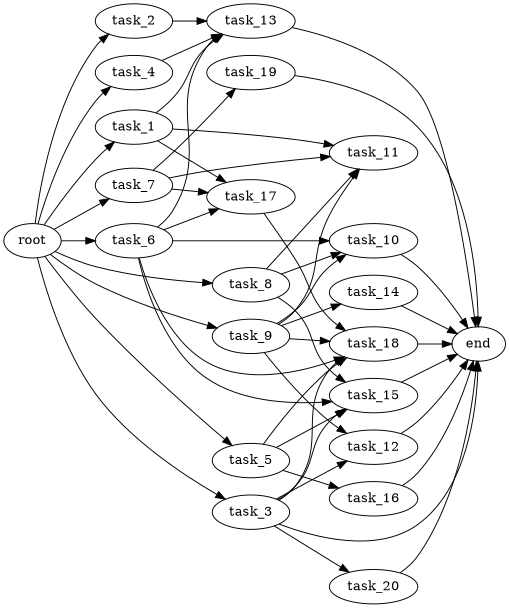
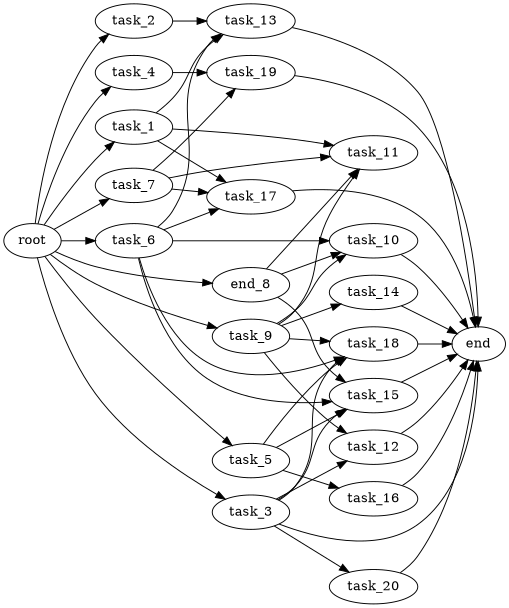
edge "task_4" -> "task_13": now "task_4" -> "task_19"
edge "task_17" -> "task_18": now "task_17" -> "end"
node "task_8": label "task_8" -> "end_8"
